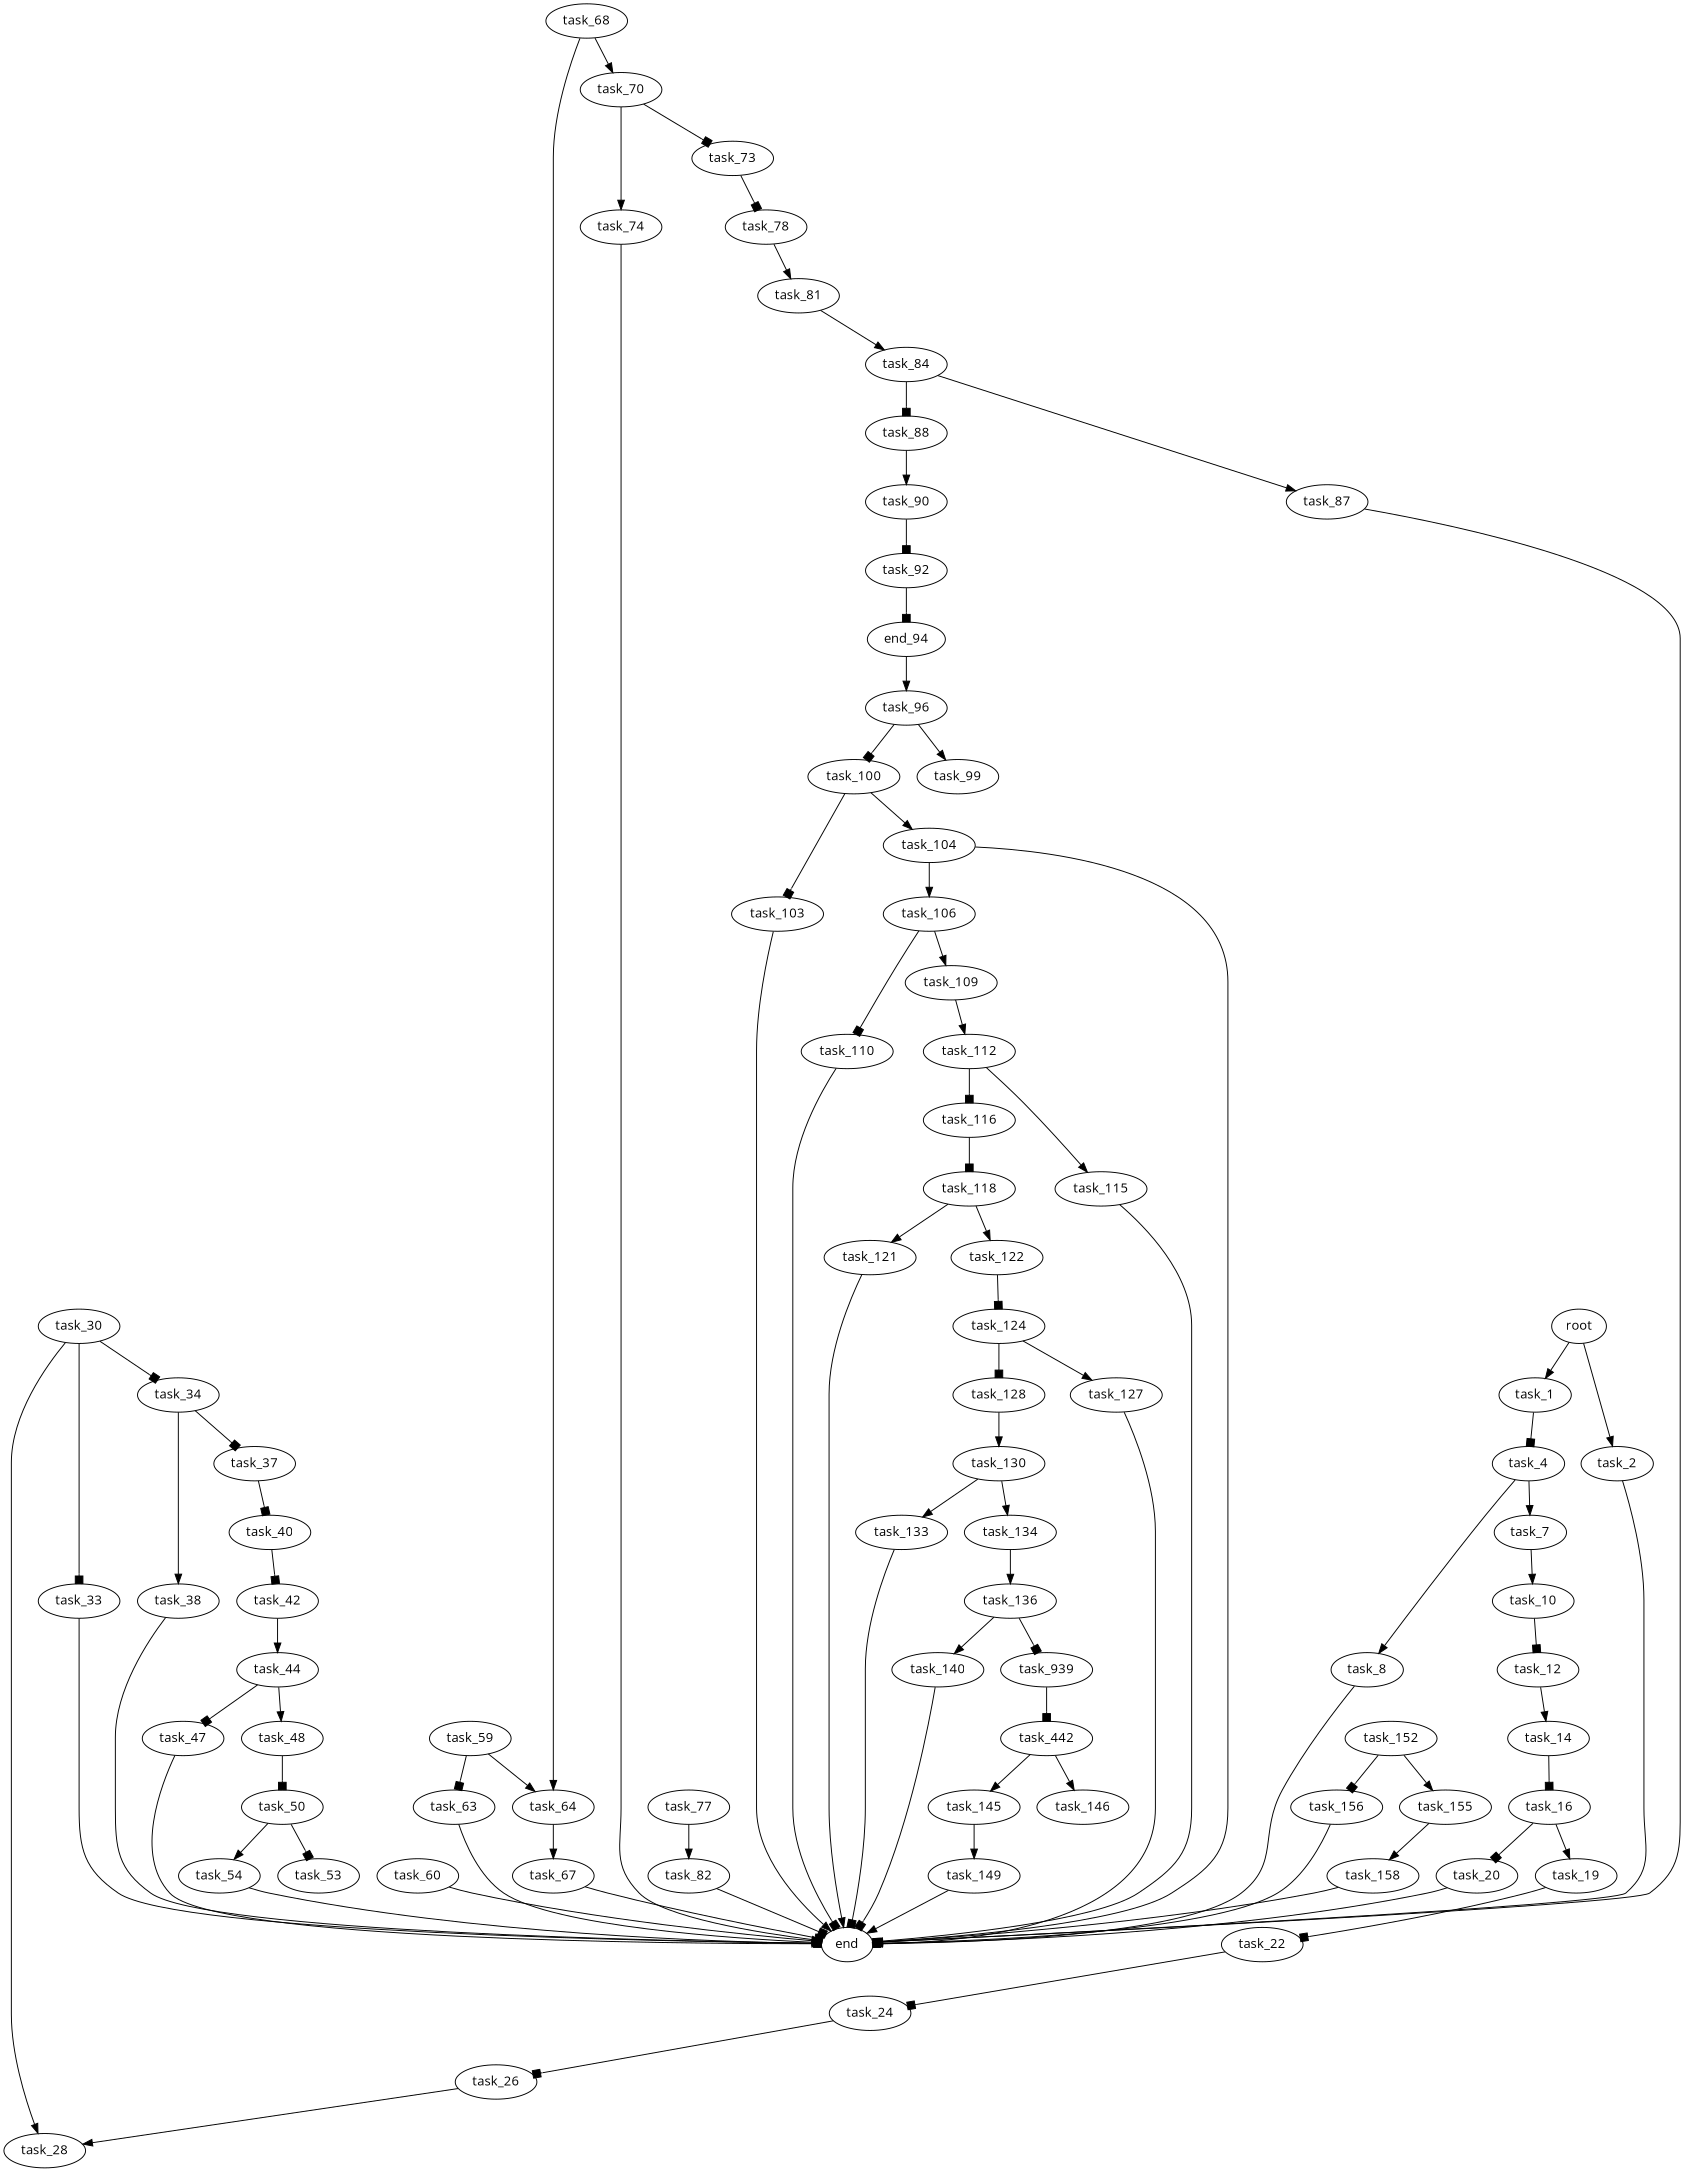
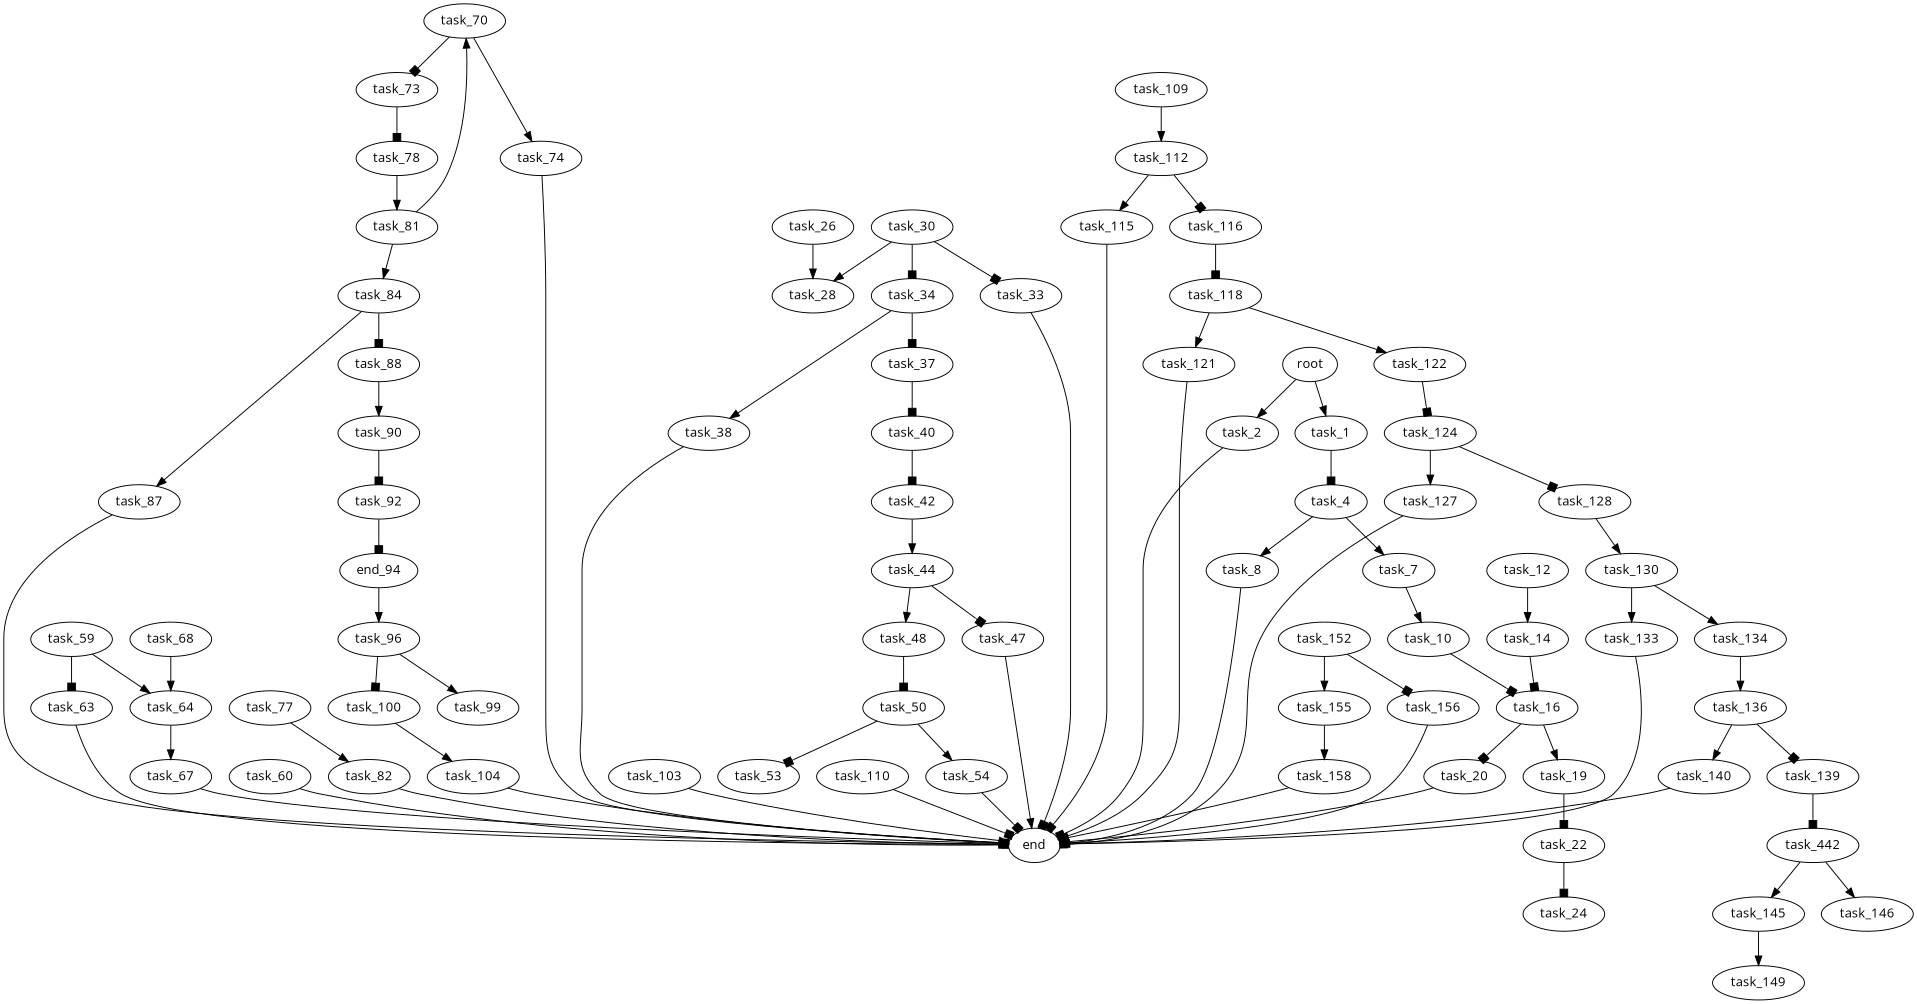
edge "task_68" -> "task_70": now "task_81" -> "task_70"
edge "task_100" -> "task_103": removed
node "task_106": removed
edge "task_10" -> "task_12": now "task_10" -> "task_16"
node "task_939": label "task_939" -> "task_139"
edge "task_115" -> "end": arrowhead normal -> box
edge "task_149" -> "end": removed
edge "task_24" -> "task_26": removed
